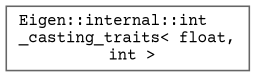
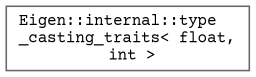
node "Eigen::internal::int _casting_traits< float, int >": label "Eigen::internal::int _casting_traits< float, int >" -> "Eigen::internal::type _casting_traits< float, int >"
